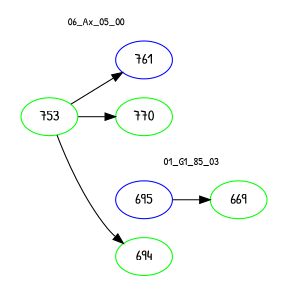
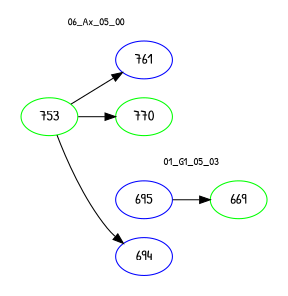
cluster "01_G1_85_03": label "01_G1_85_03" -> "01_G1_05_03"
node "694": color green -> blue
